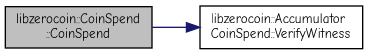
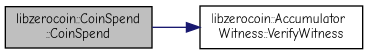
node "libzerocoin::Accumulator CoinSpend::VerifyWitness": label "libzerocoin::Accumulator CoinSpend::VerifyWitness" -> "libzerocoin::Accumulator Witness::VerifyWitness"
